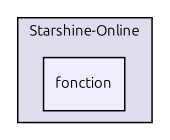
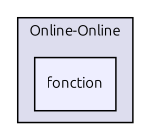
cluster "Starshine-Online": label "Starshine-Online" -> "Online-Online"
